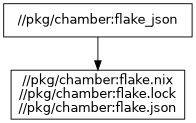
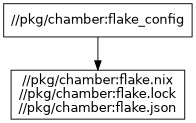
node "//pkg/chamber:flake_json": label "//pkg/chamber:flake_json" -> "//pkg/chamber:flake_config"
